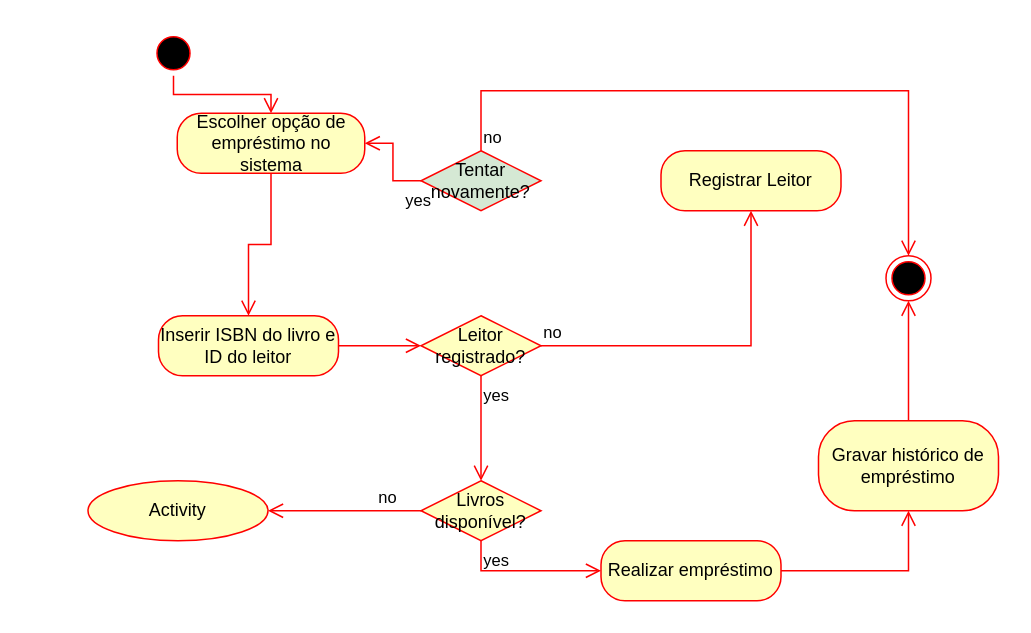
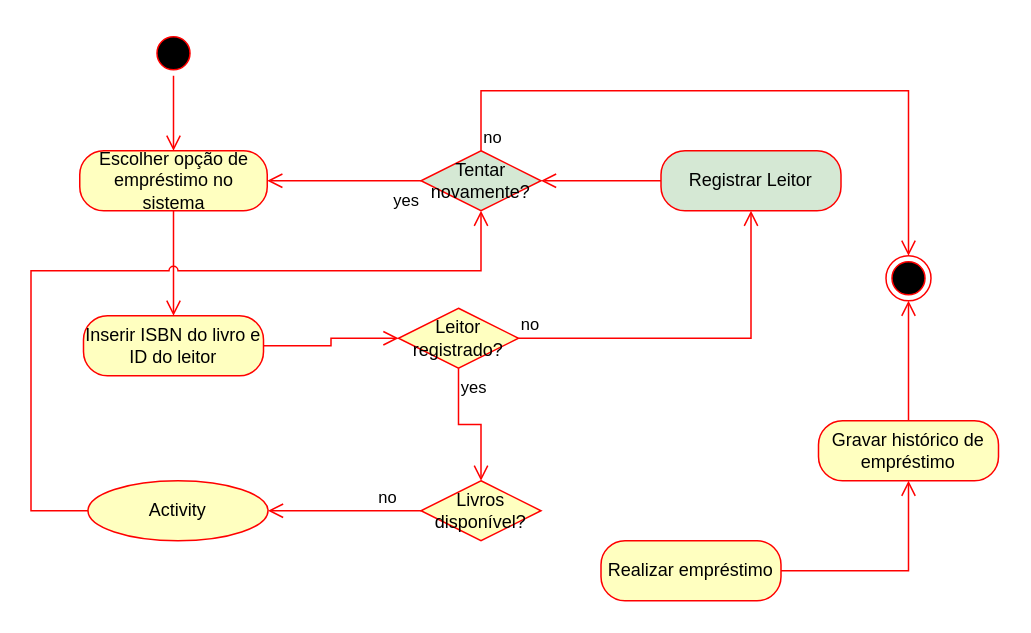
node "Escolher opção de empréstimo no sistema": moved (271, 143) -> (173, 181)
edge "Registrar Leitor" -> "Tentar novamente?": added
node "Registrar Leitor": fillcolor #ffffc0 -> #d5e8d4
edge "Activity" -> "Tentar novamente?": added
node "Inserir ISBN do livro e ID do leitor": moved (248, 346) -> (173, 346)
node "Leitor registrado?": moved (481, 346) -> (458, 338)
node "Gravar histórico de empréstimo": size 180x90 -> 180x60
edge "Livros disponível?" -> "Realizar empréstimo": removed, label "yes"
